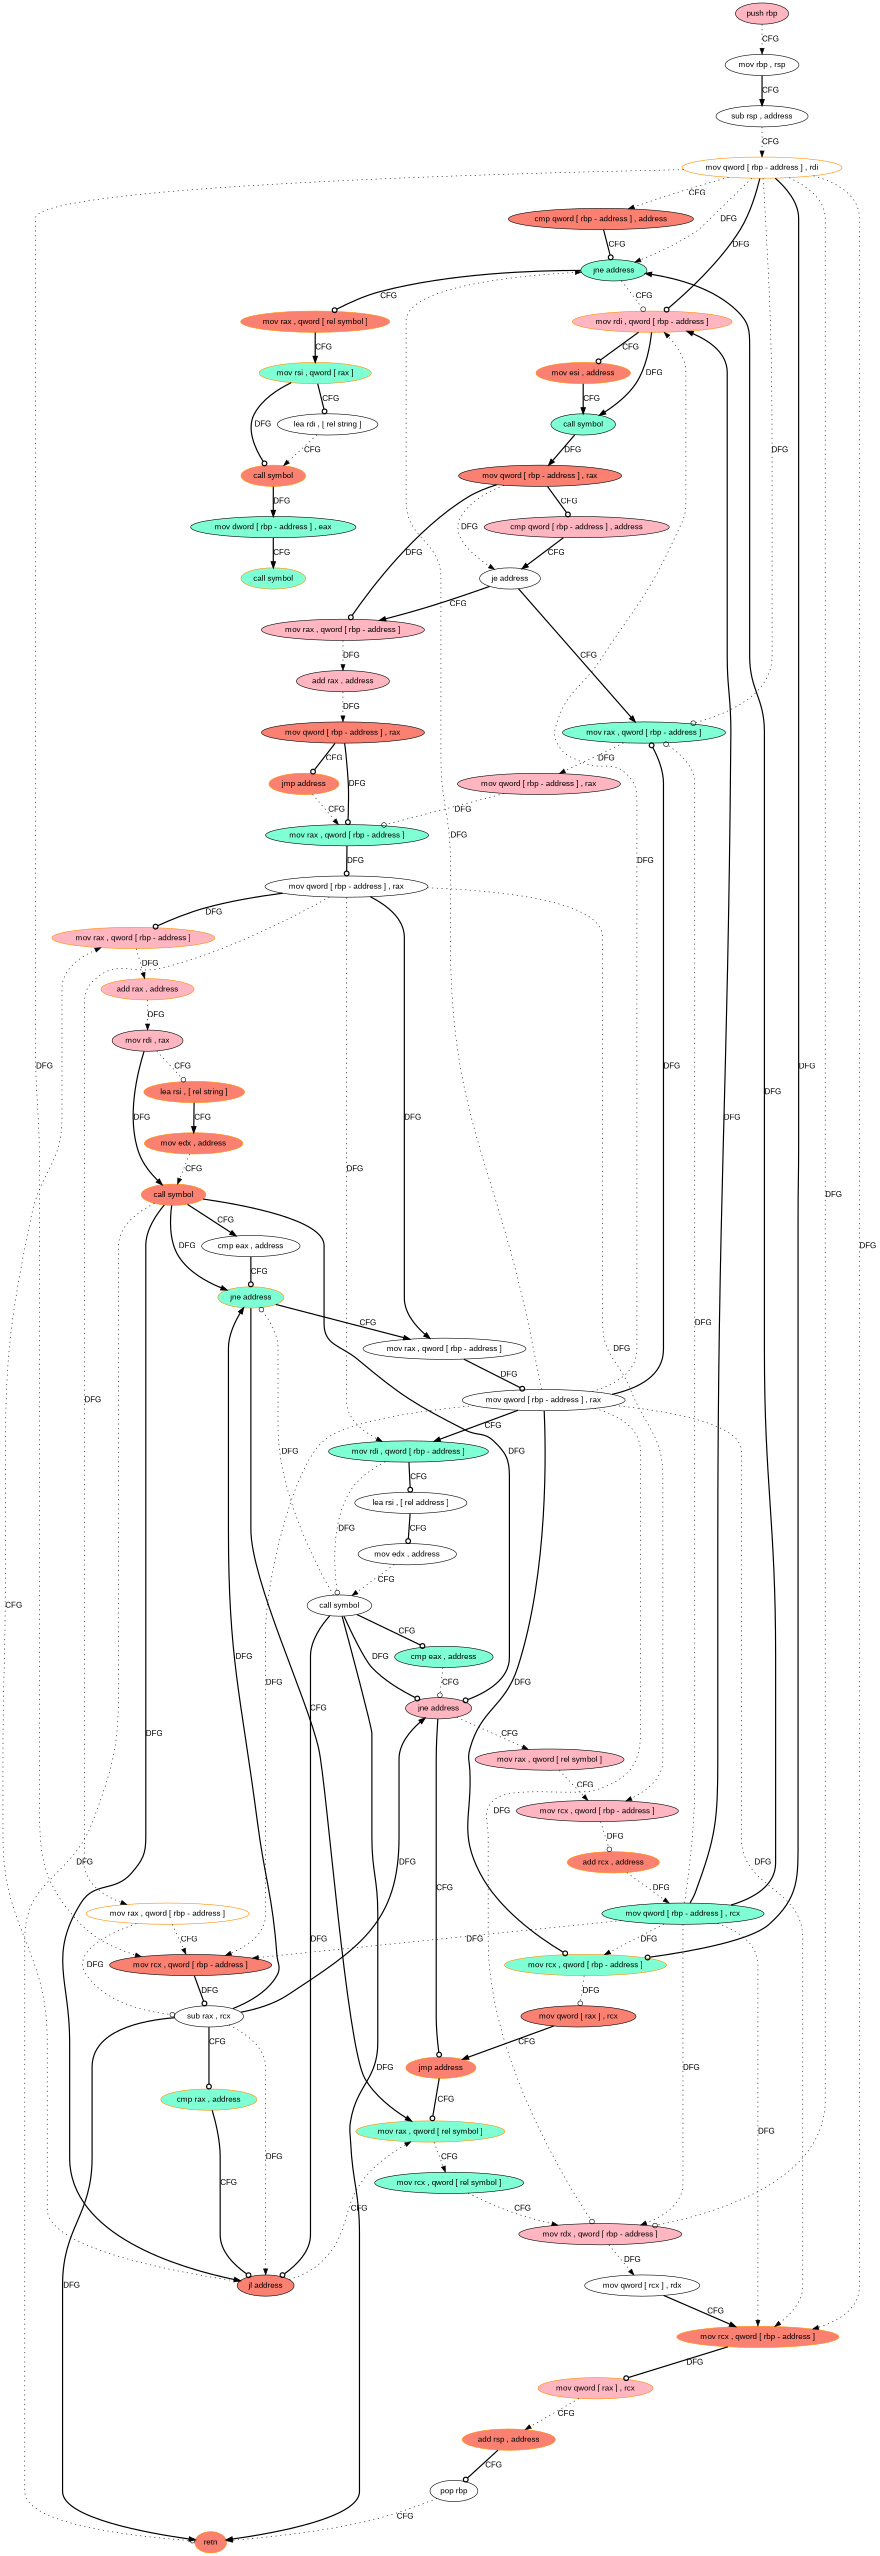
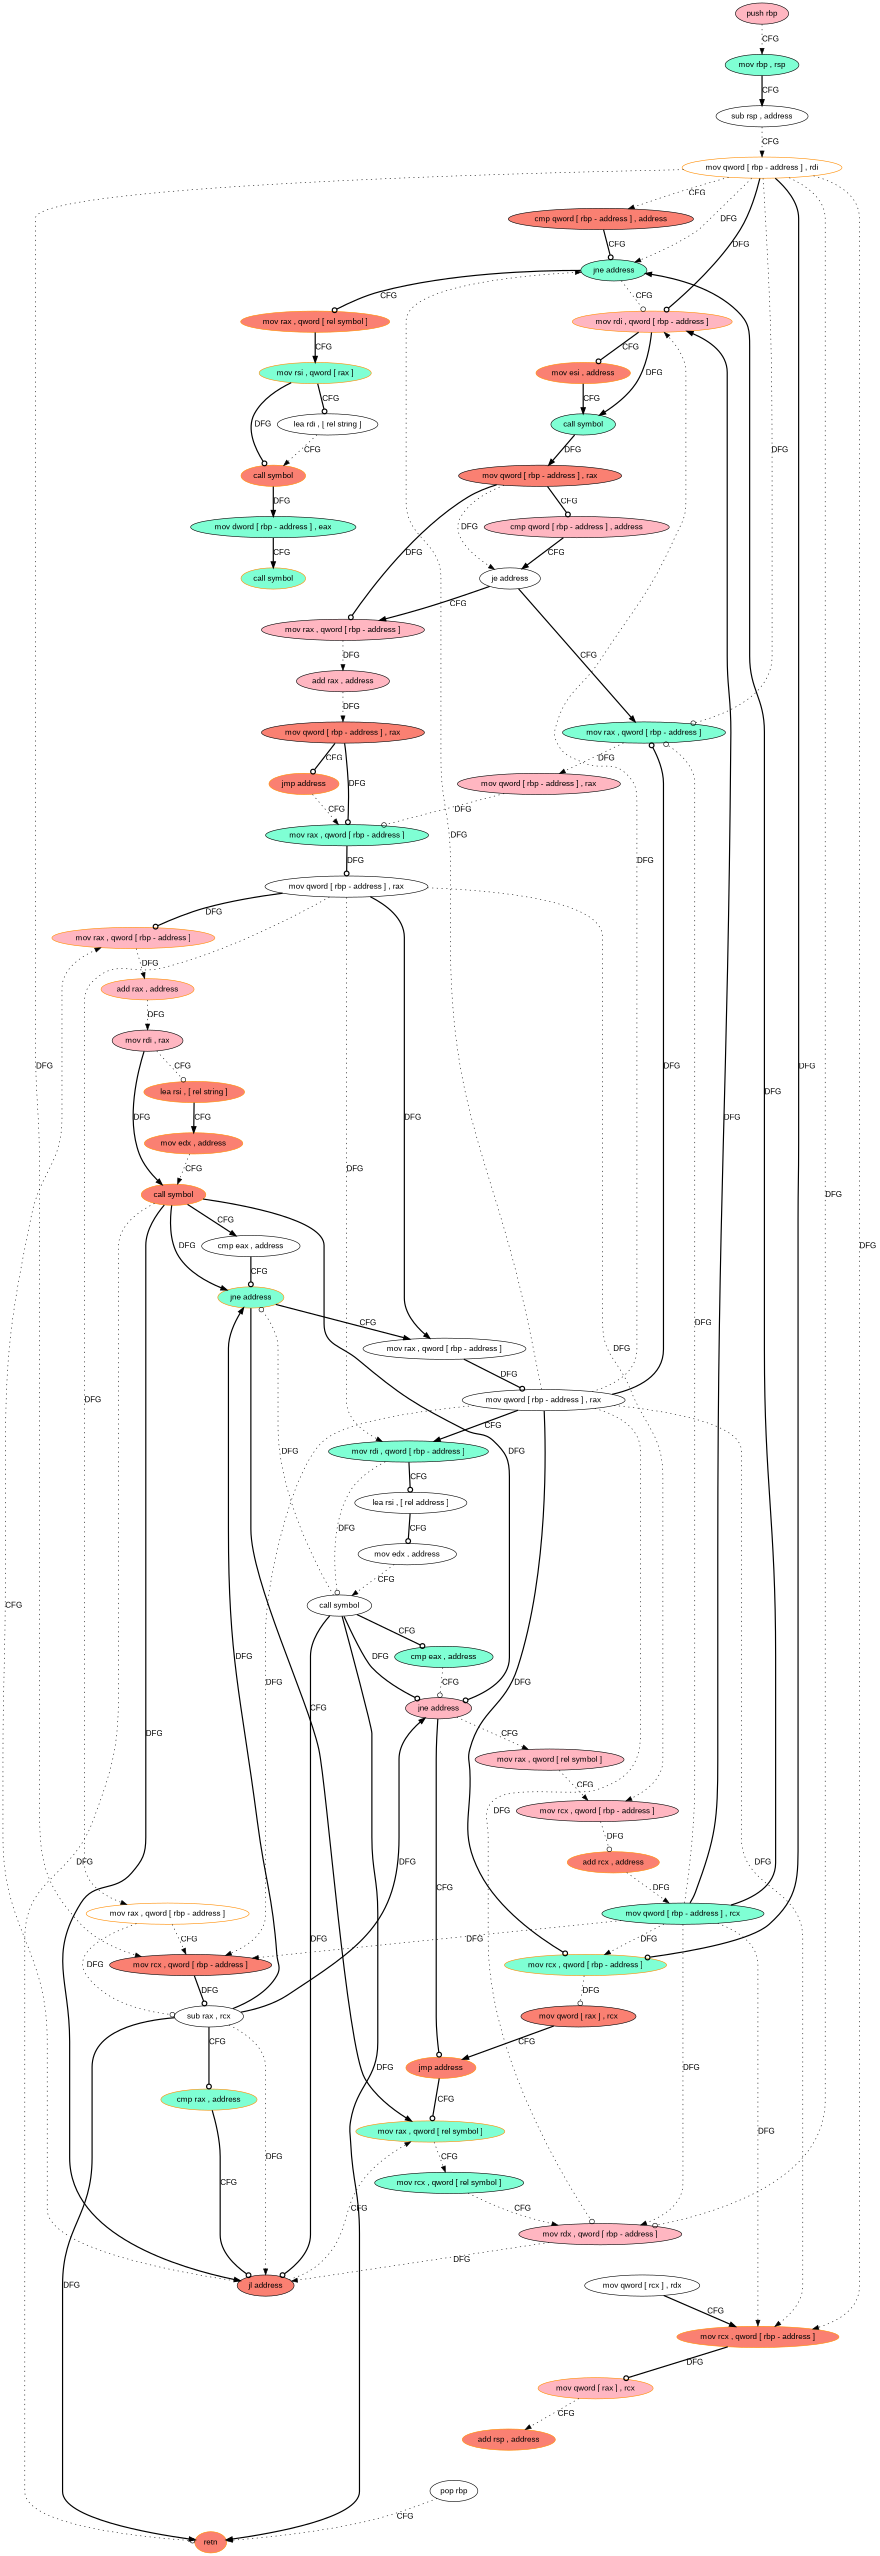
node "mov rbp , rsp": fillcolor white -> aquamarine
edge "mov rdx , qword [ rbp - address ]" -> "mov qword [ rcx ] , rdx": now "mov rdx , qword [ rbp - address ]" -> "jl address"
edge "add rsp , address" -> "pop rbp": removed, label "CFG"
